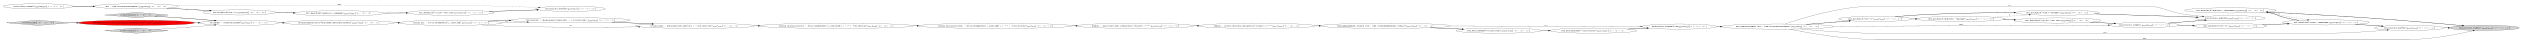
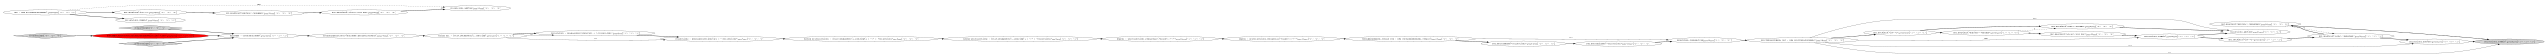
edge "collection2.commit()@@@28@@@['1', '1', '0']" -> "doc = new SolrInputDocument()@@@29@@@['1', '1', '0']": reversed
edge "createThings['1', '0', '0']" -> "solrHome = createSolrHome()@@@3@@@['1', '1', '1']": style solid -> bold
